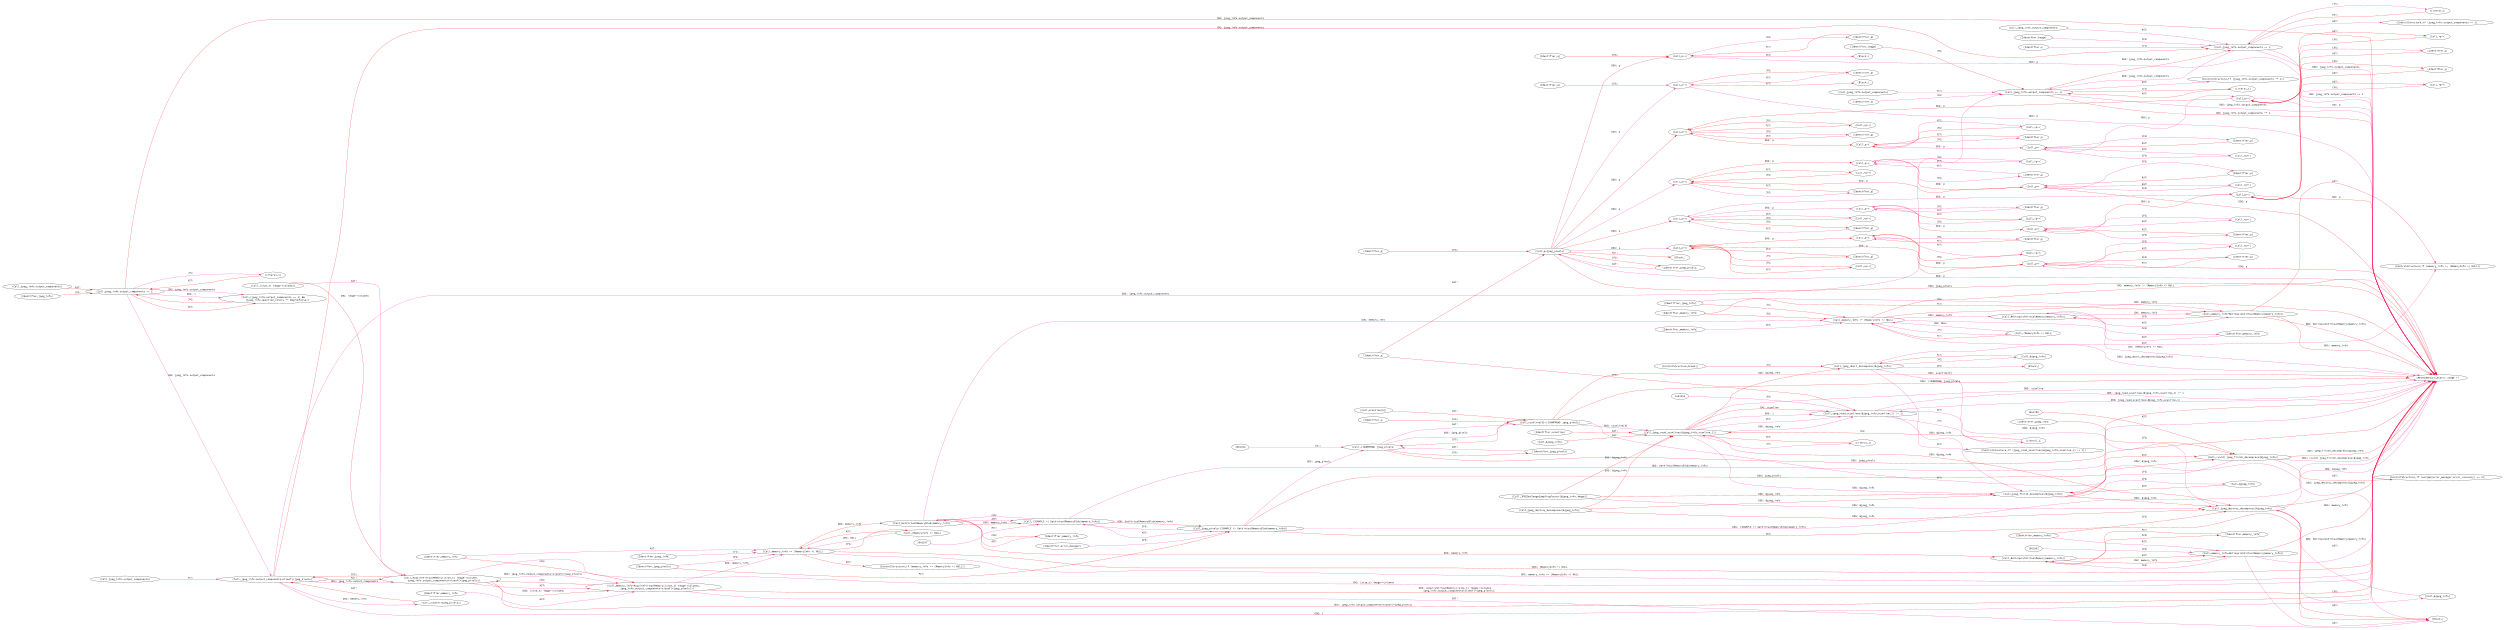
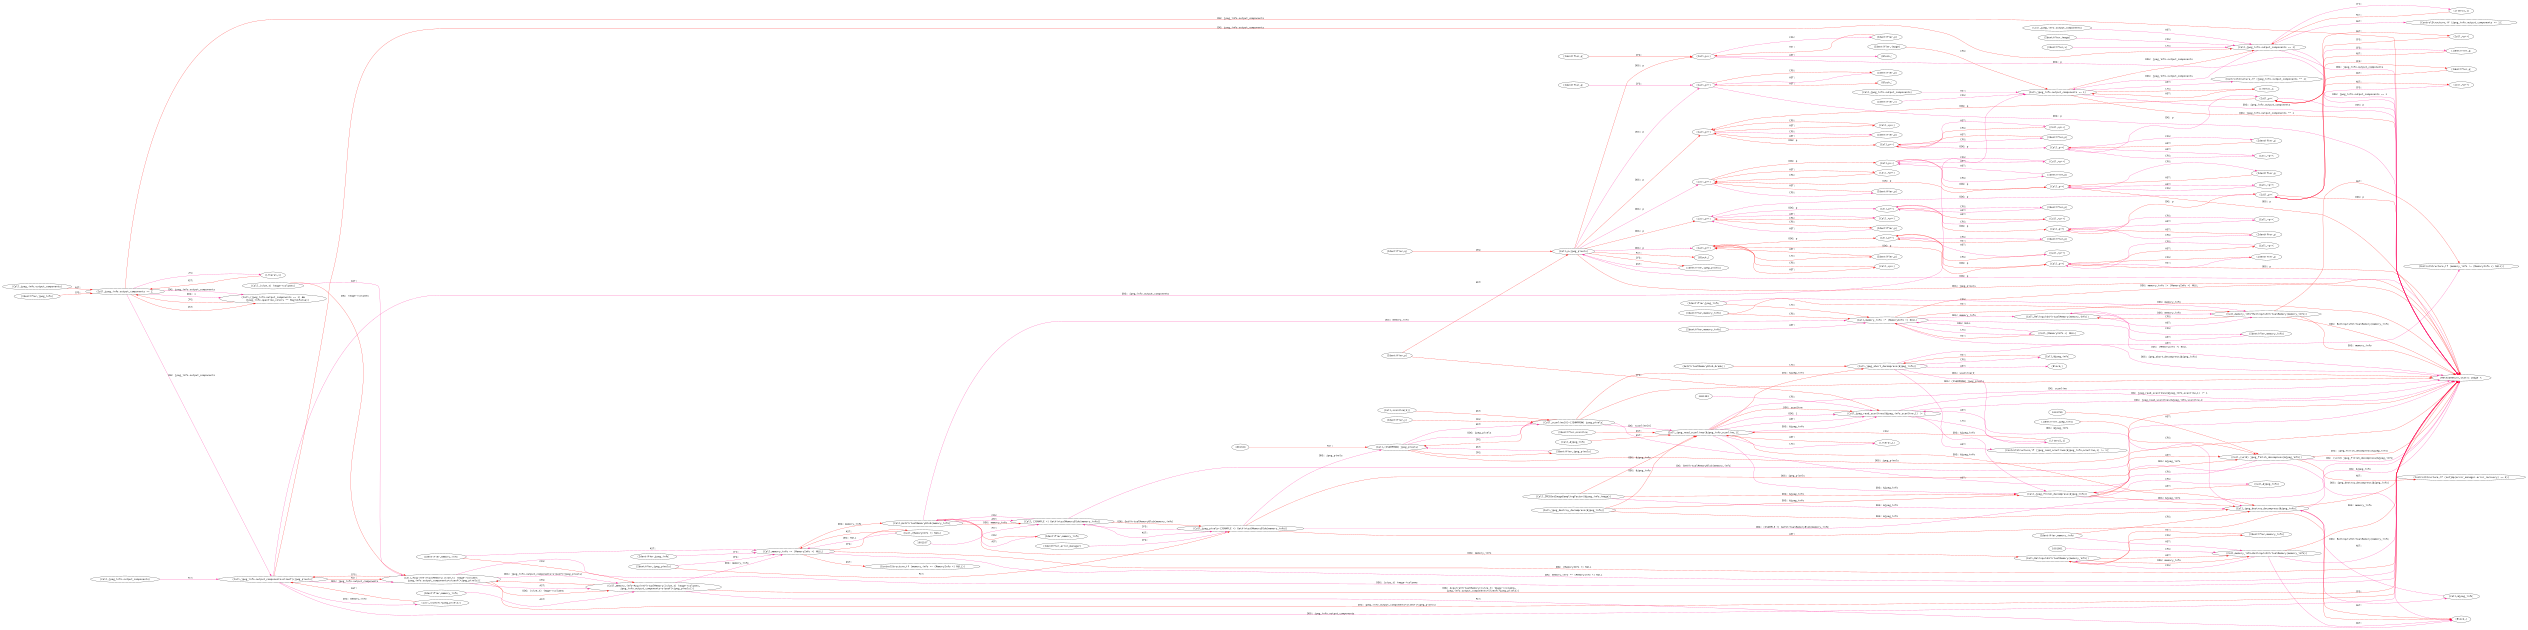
node "(ControlStructure,break;)": label "(ControlStructure,break;)" -> "(GetVirtualMemoryBlob,break;)"
edge "(Call,jpeg_info.output_components*sizeof(*jpeg_pixels))" -> "(MethodReturn,static Image *)": label "DDG: 1" -> "DDG: jpeg_info.output_components"
